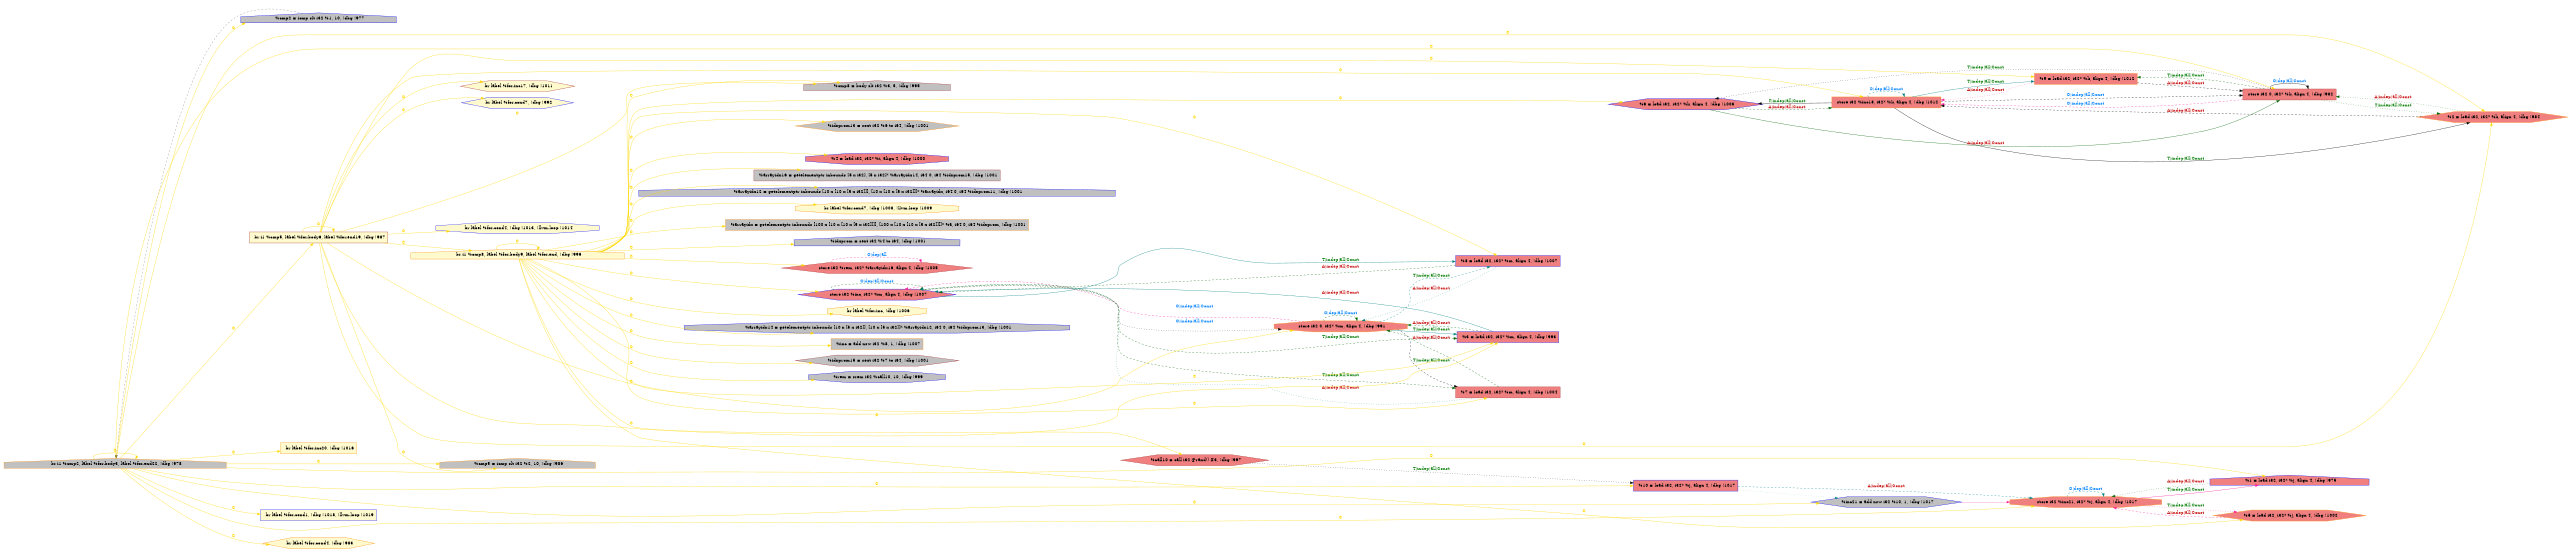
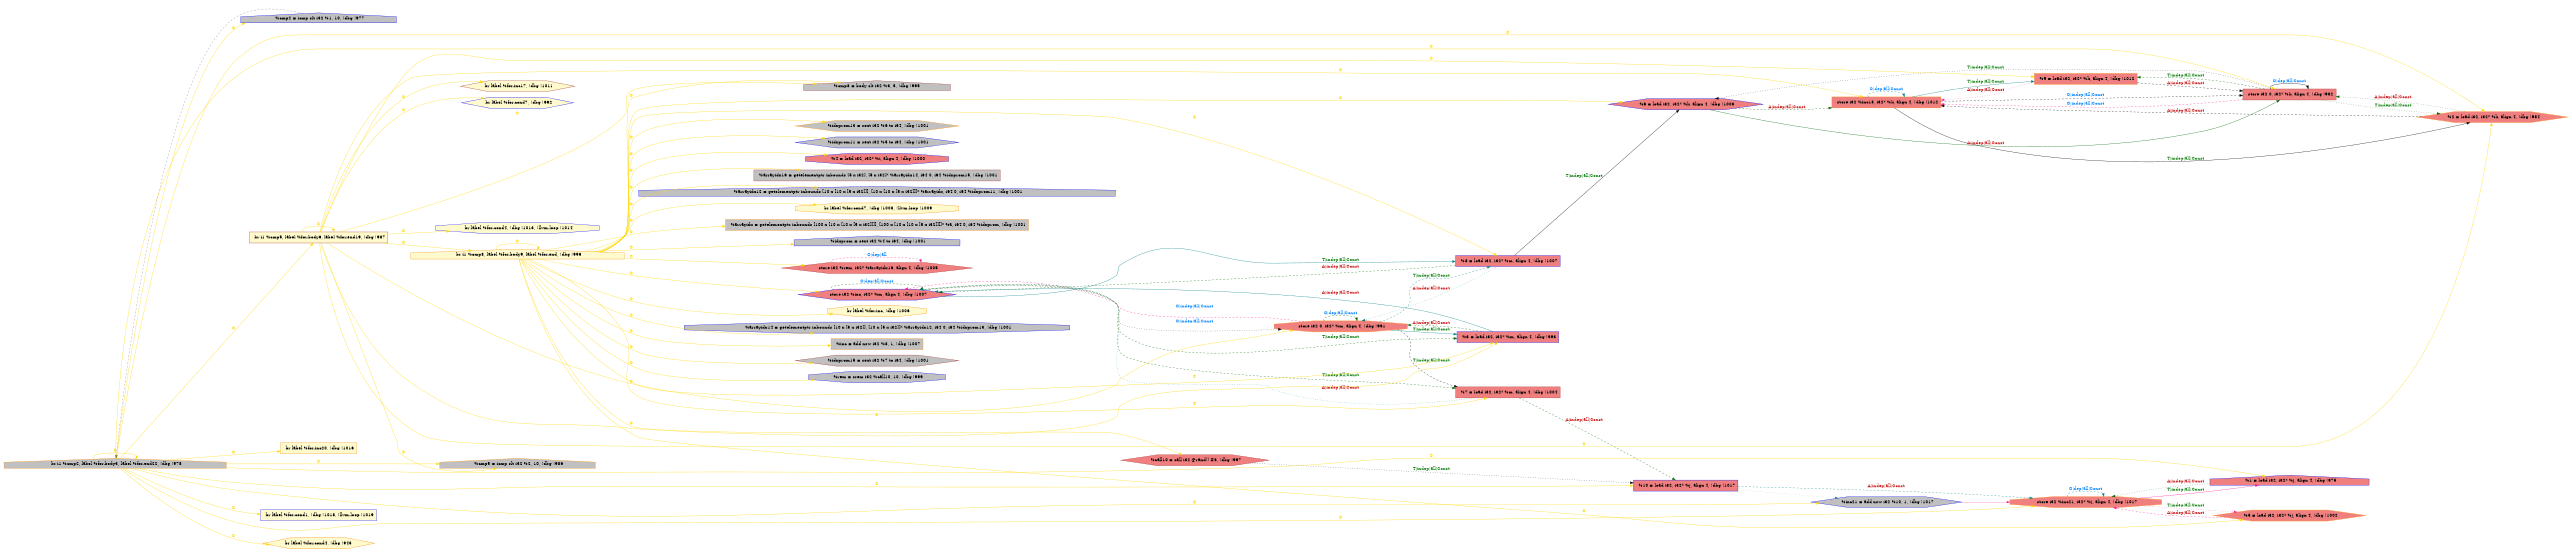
edge "store i32 %inc18, i32* %k, align 4, !dbg !1012" -> "%6 = load i32, i32* %k, align 4, !dbg !1003": now "%8 = load i32, i32* %m, align 4, !dbg !1007" -> "%6 = load i32, i32* %k, align 4, !dbg !1003"
node "%idxprom11 = sext i32 %5 to i64, !dbg !1001": added
edge "%7 = load i32, i32* %m, align 4, !dbg !1004" -> "store i32 0, i32* %m, align 4, !dbg !991": now "%7 = load i32, i32* %m, align 4, !dbg !1004" -> "%10 = load i32, i32* %j, align 4, !dbg !1017"
node "br label %for.cond4, !dbg !983": label "br label %for.cond4, !dbg !983" -> "br label %for.cond4, !dbg !943"
